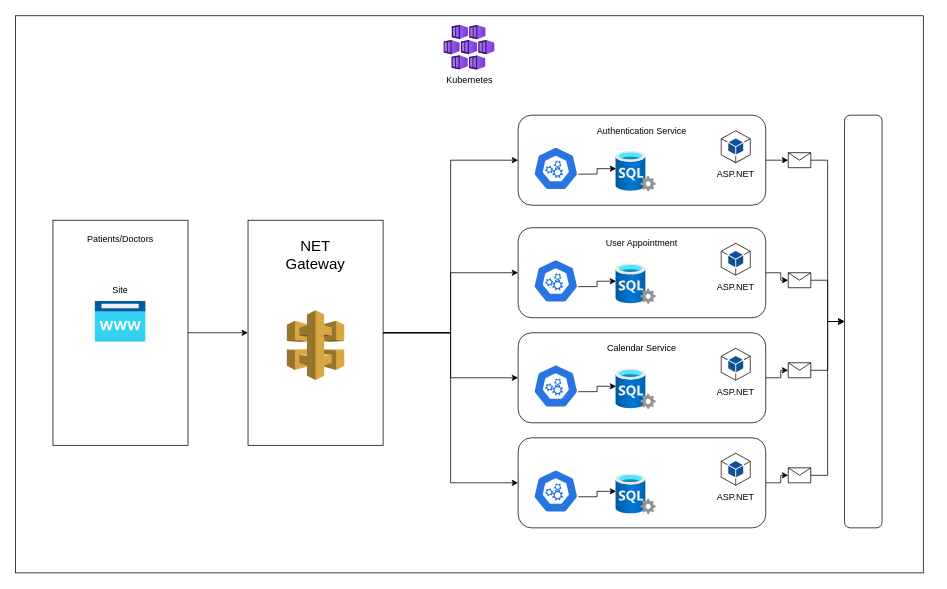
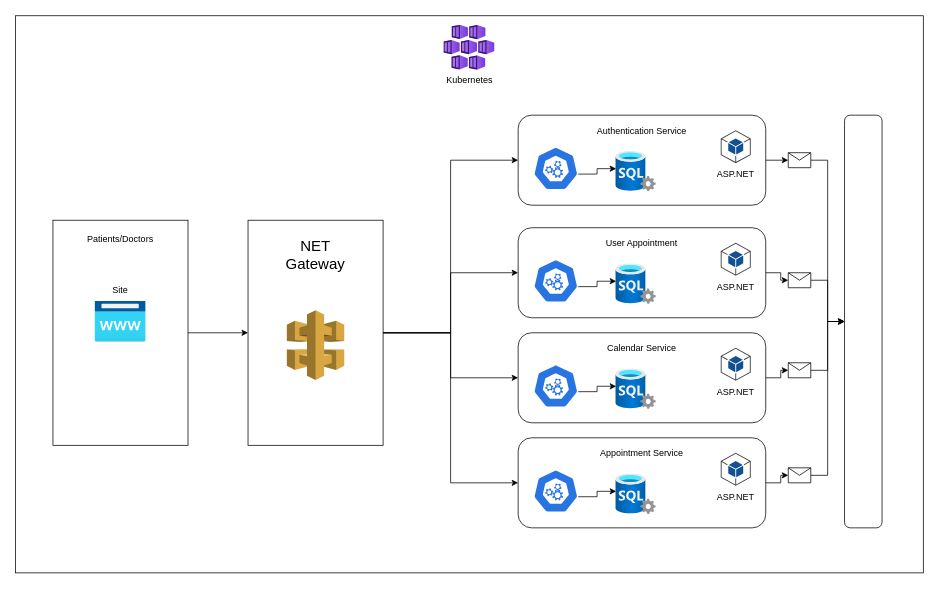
node "Appointment Service": added
